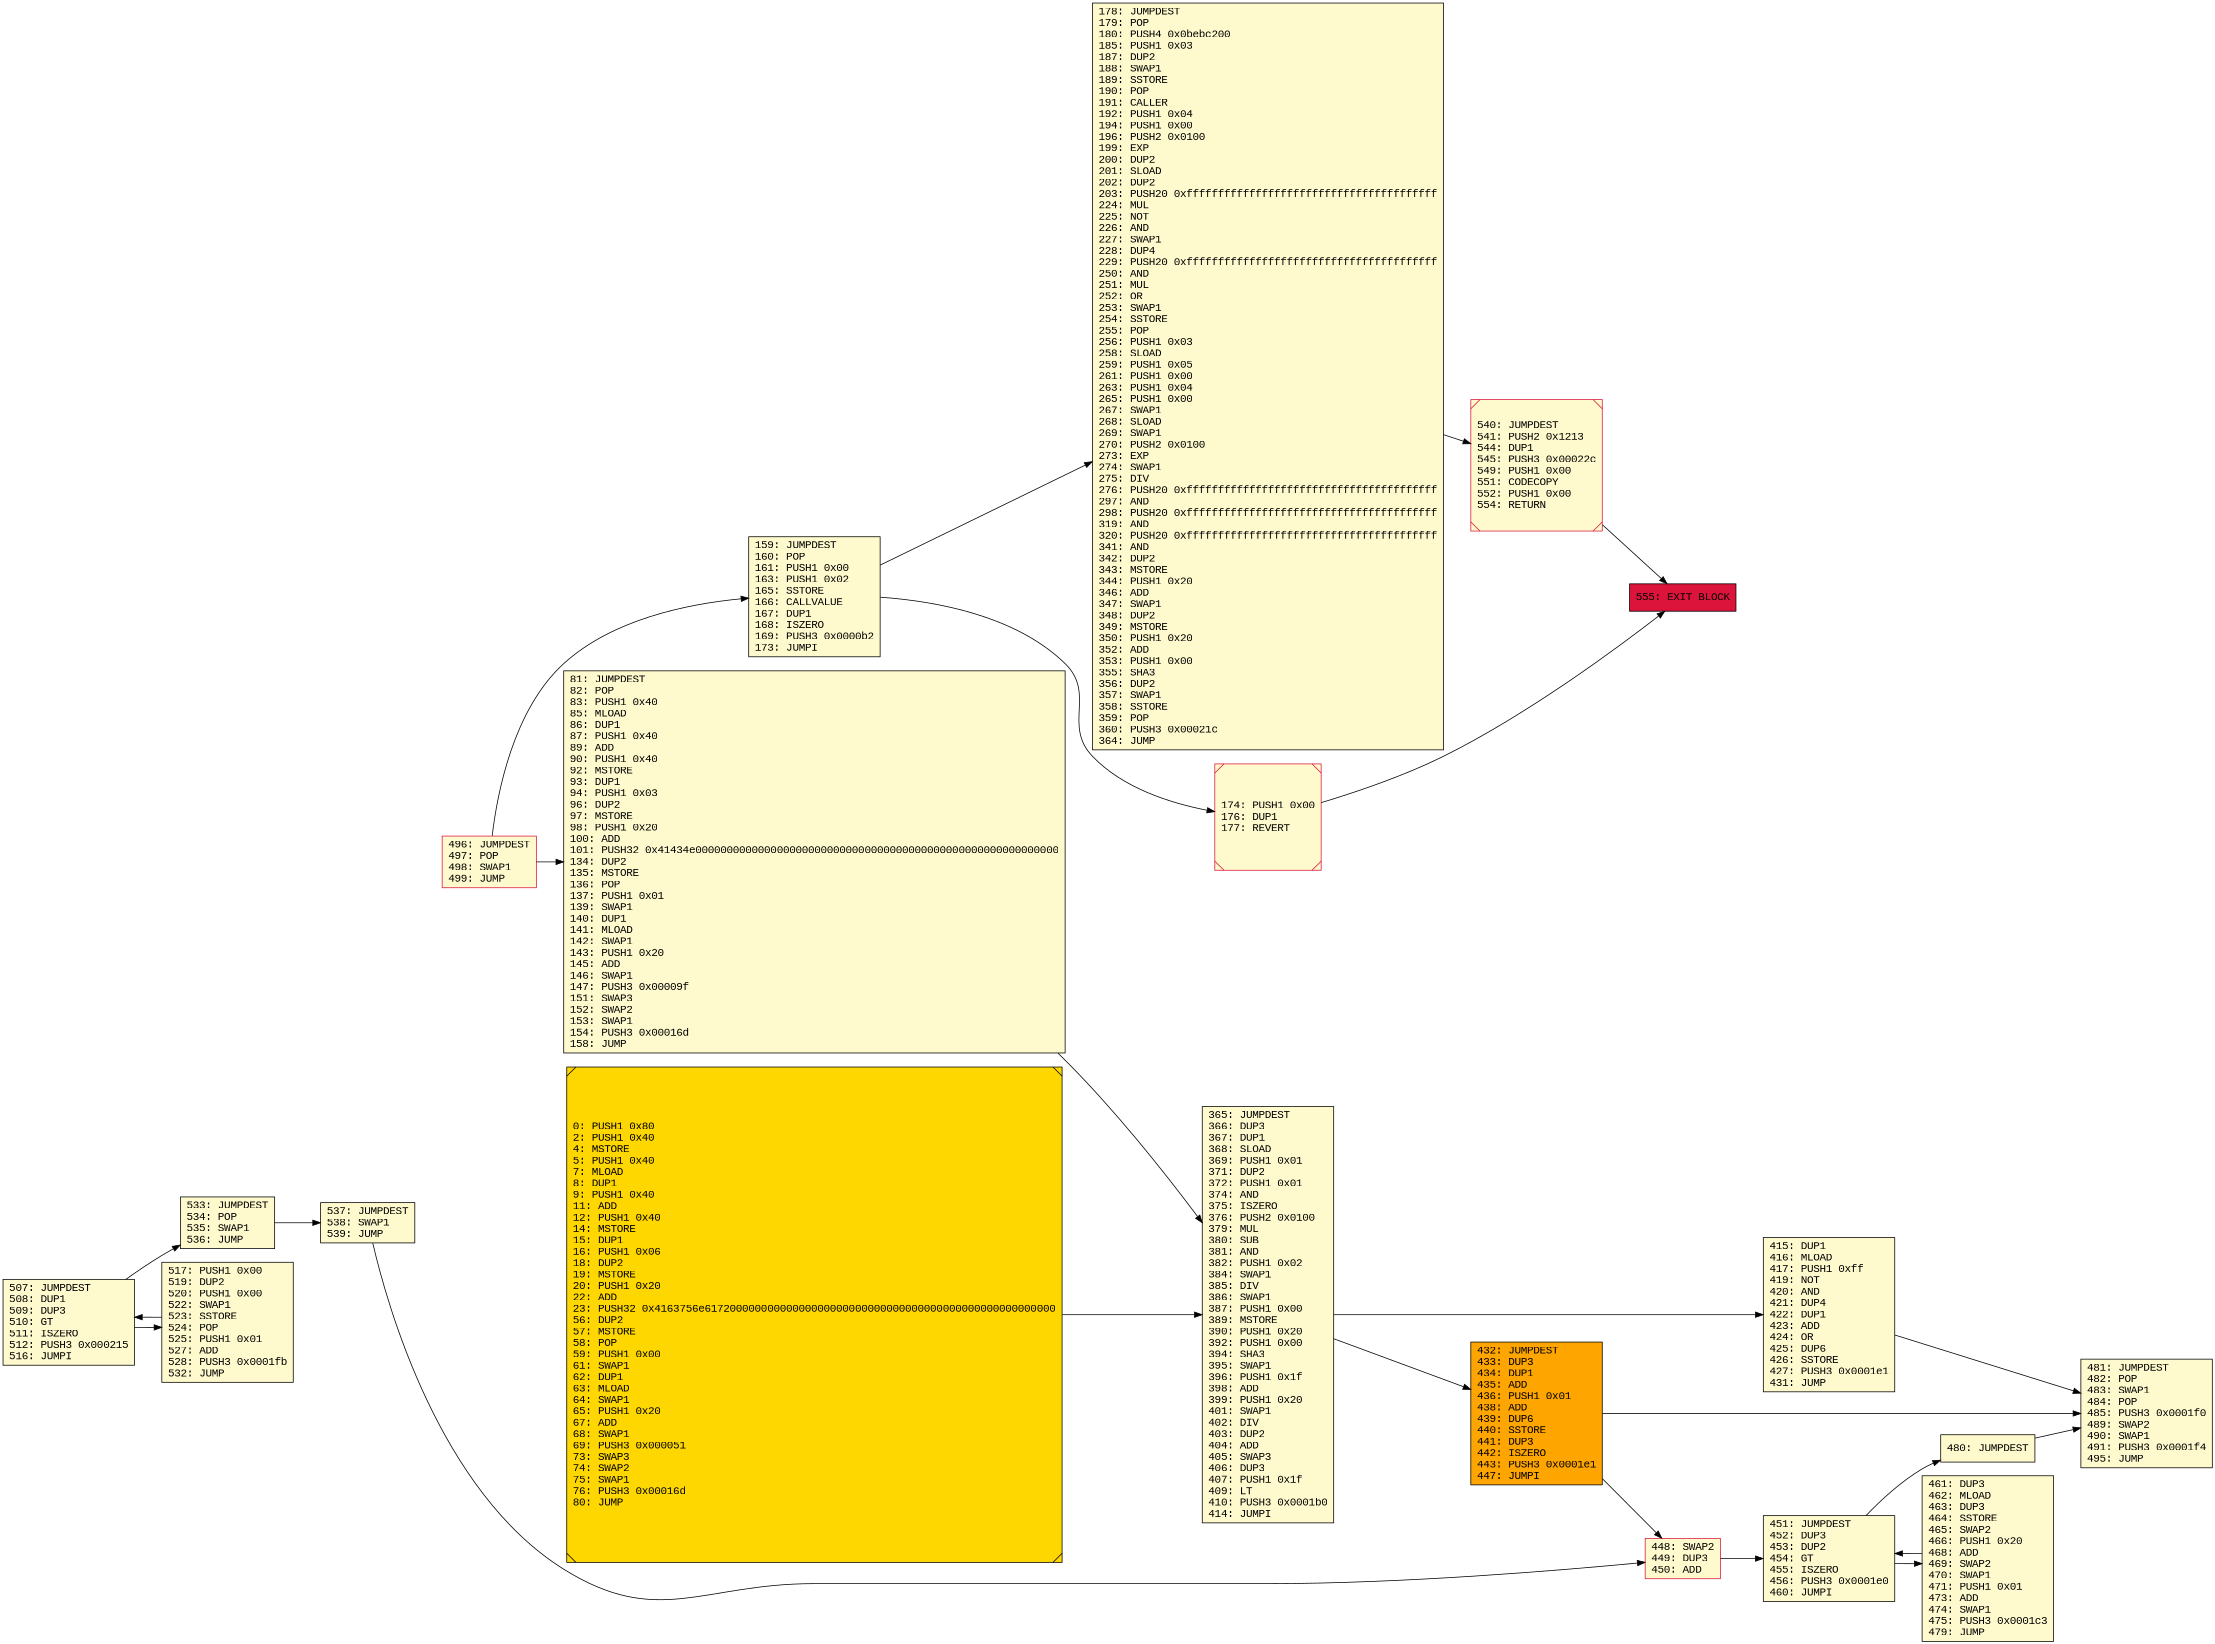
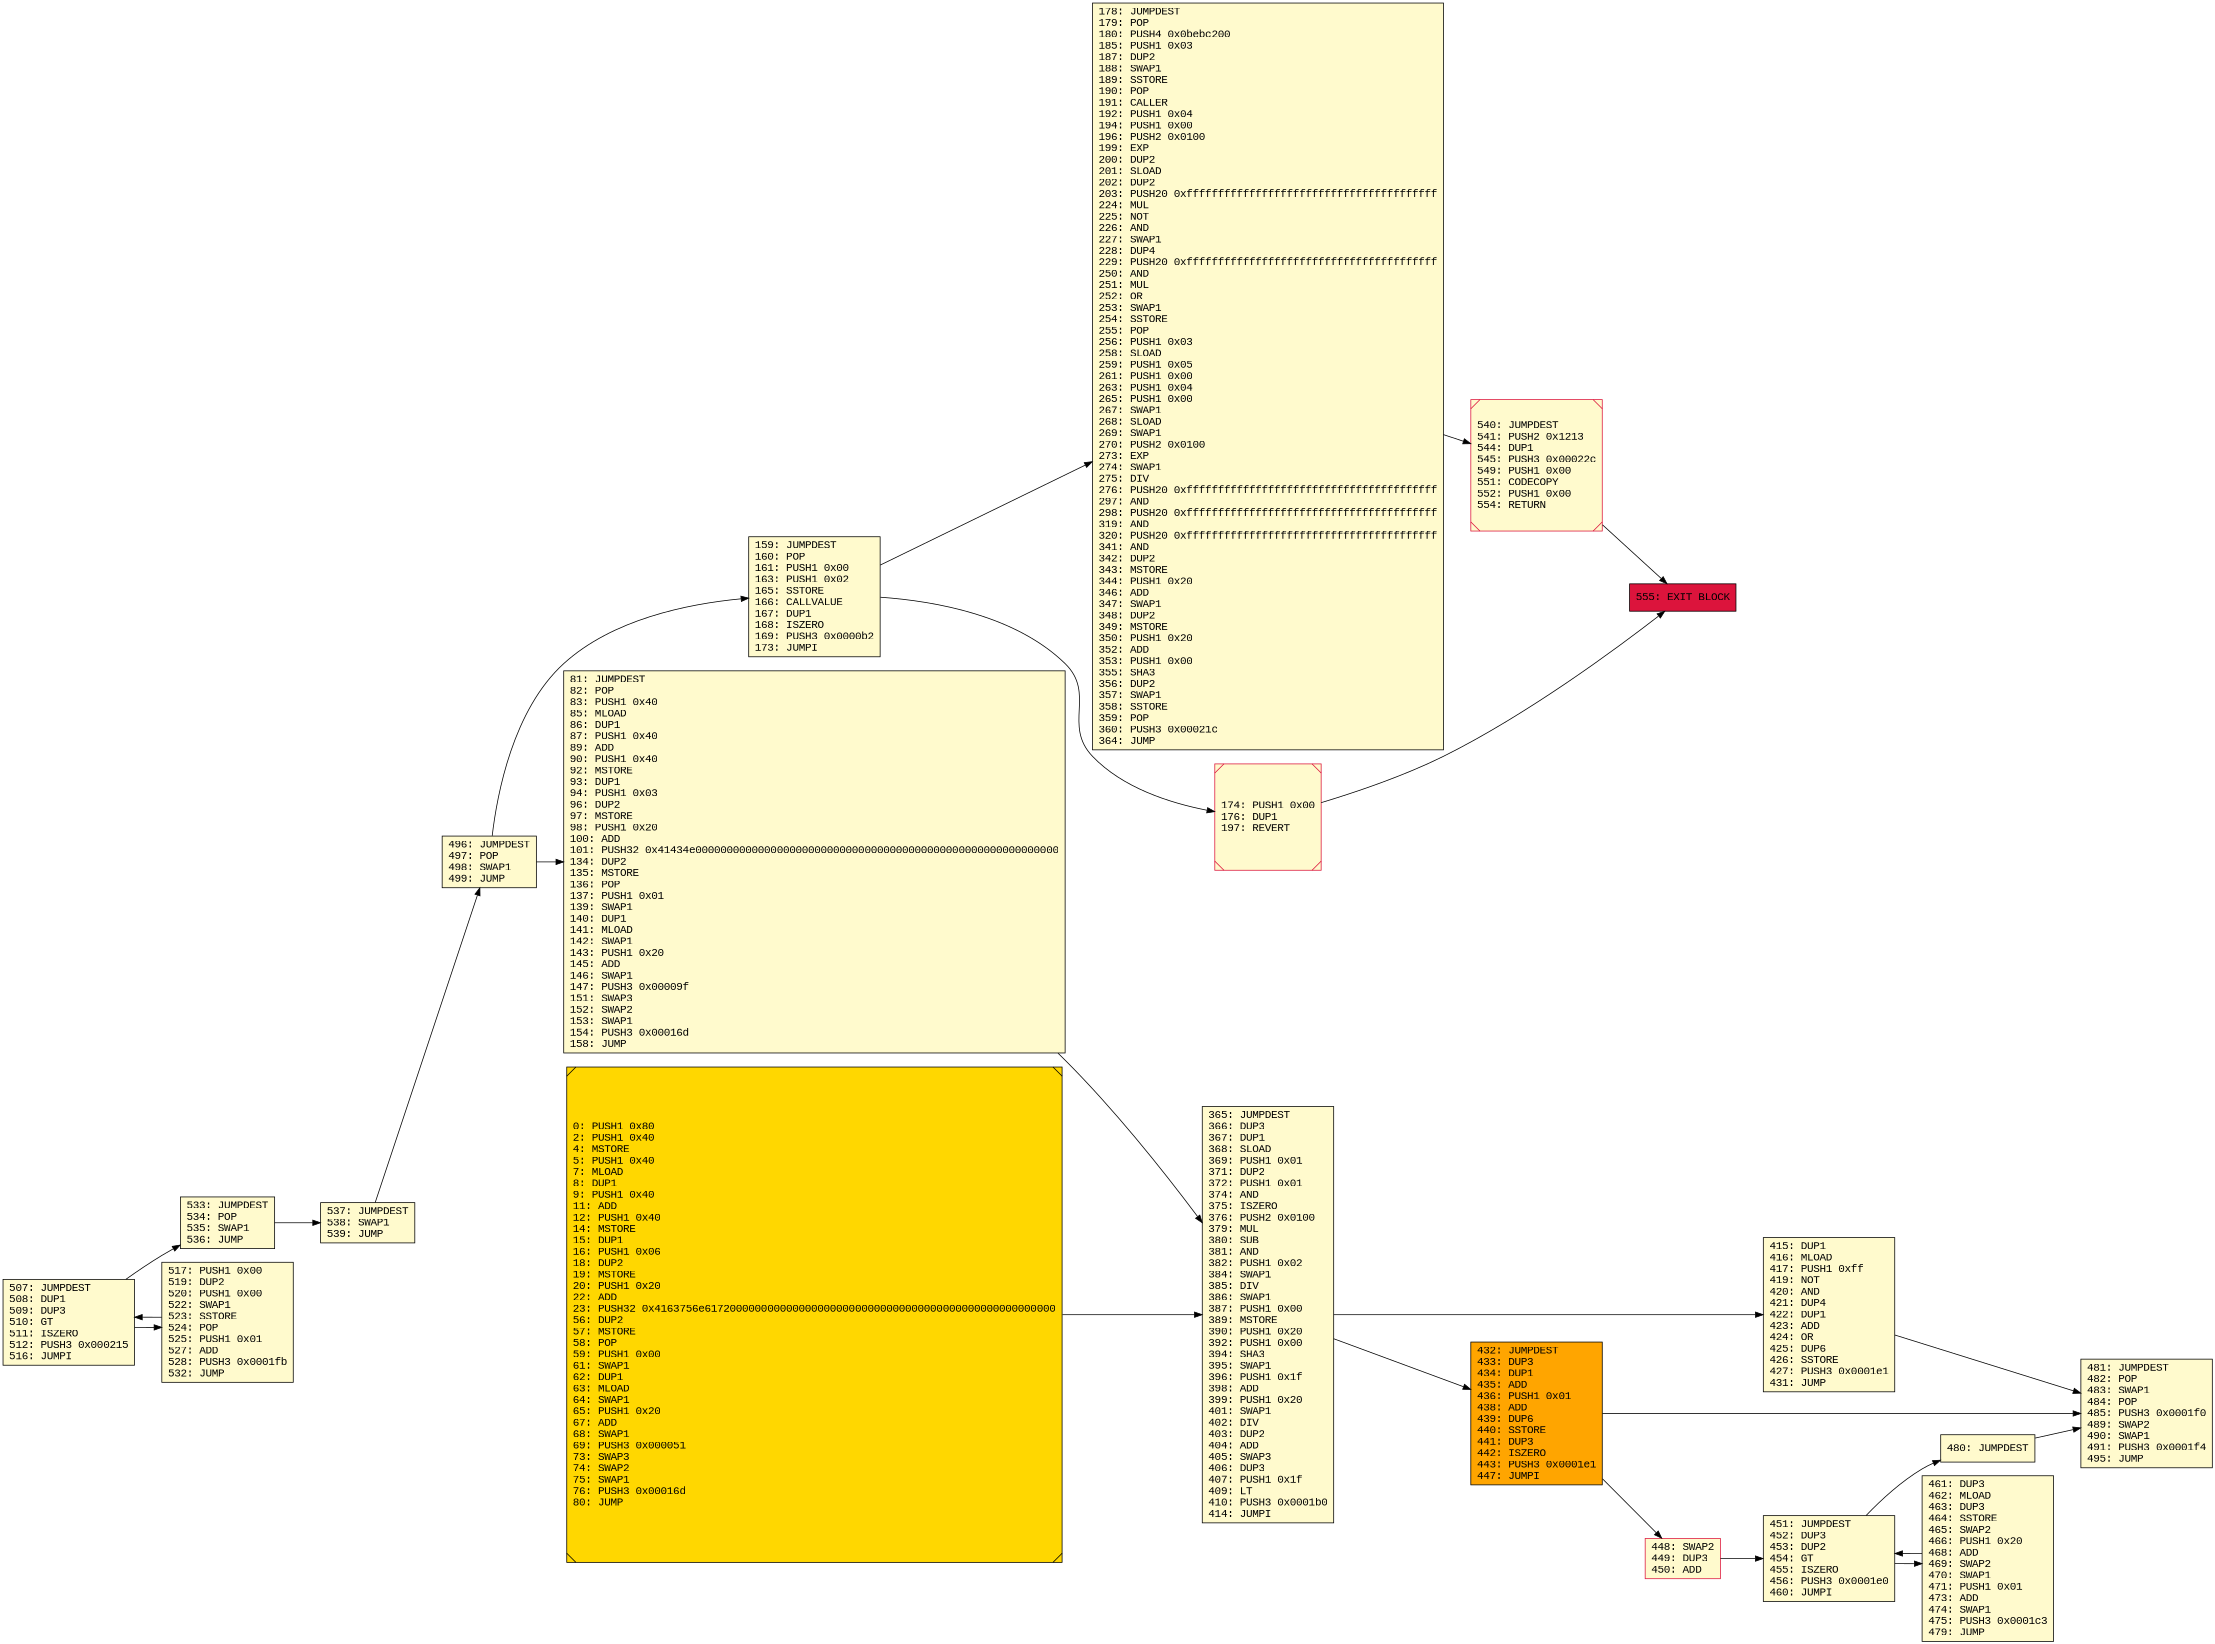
node "174: PUSH1 0x00 176: DUP1 177: REVERT": label "174: PUSH1 0x00 176: DUP1 177: REVERT" -> "174: PUSH1 0x00 176: DUP1 197: REVERT"
node "496: JUMPDEST 497: POP 498: SWAP1 499: JUMP": color crimson -> black
edge "537: JUMPDEST 538: SWAP1 539: JUMP" -> "448: SWAP2 449: DUP3 450: ADD": now "537: JUMPDEST 538: SWAP1 539: JUMP" -> "496: JUMPDEST 497: POP 498: SWAP1 499: JUMP"
